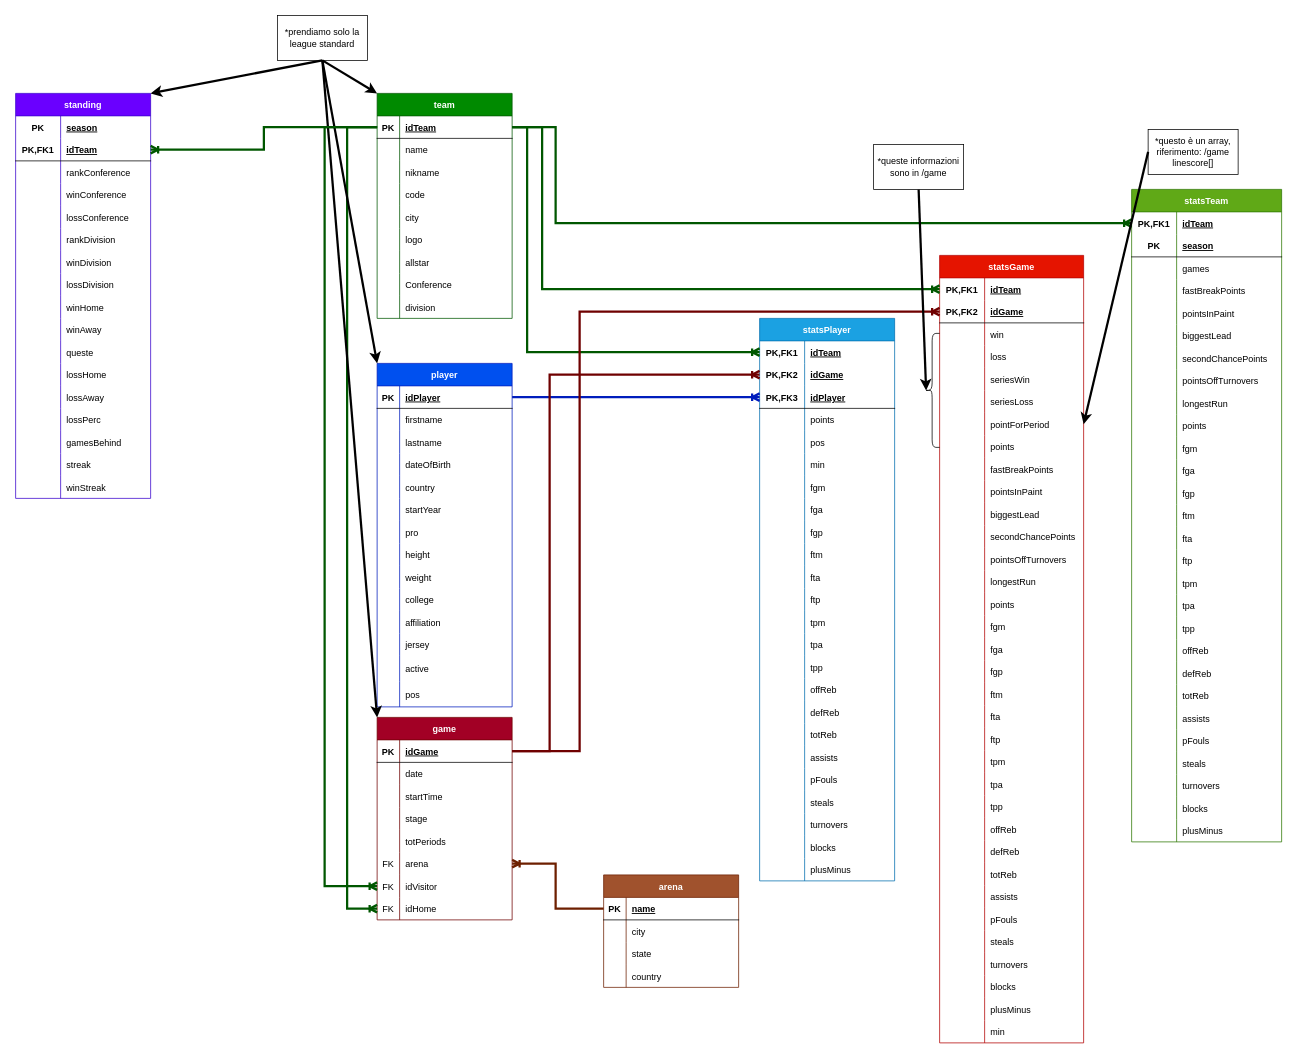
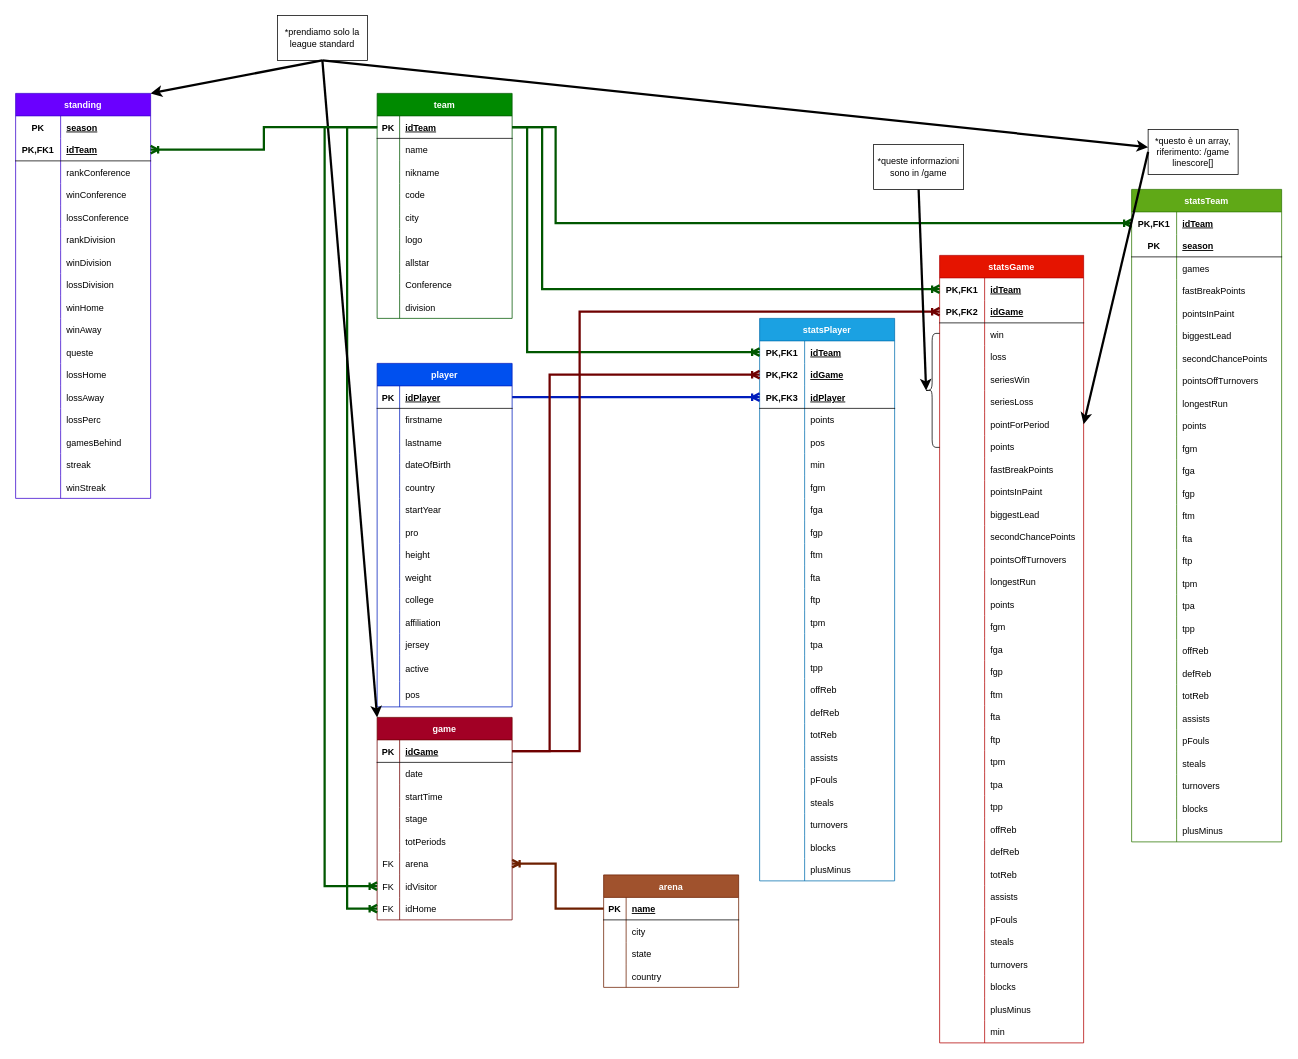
edge "*prendiamo solo la league standard" -> "team": now "*prendiamo solo la league standard" -> "*questo è un array, riferimento: /game linescore[]"
edge "*prendiamo solo la league standard" -> "player": removed
